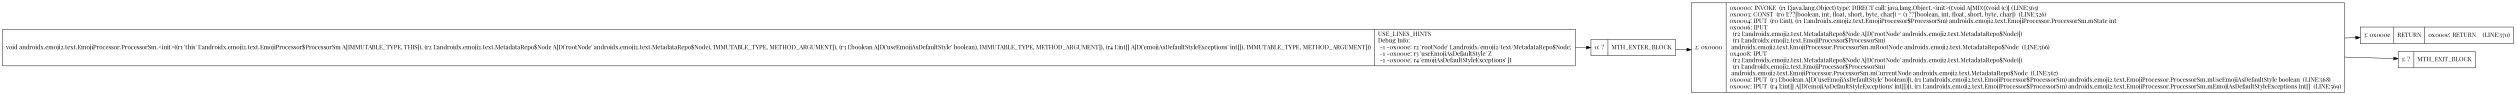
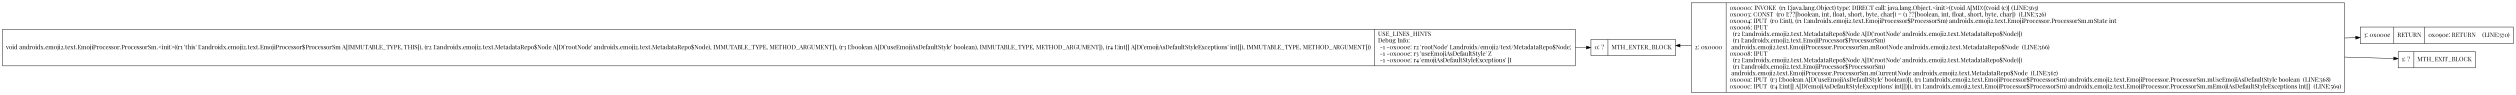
node "3: 0x000e": text "0x000e: RETURN    (LINE:570)" -> "0x090e: RETURN    (LINE:570)"
edge "0: ?" -> "2: 0x0000": reversed
node "2: 0x0000": text "0x4008: IPUT" -> "0x0008: IPUT"
